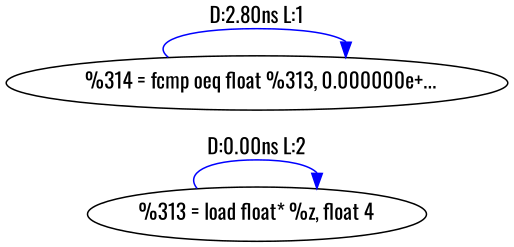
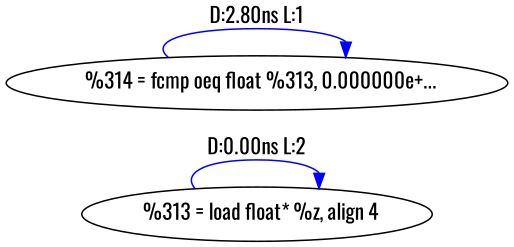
node "%313 = load float* %z, float 4": label "%313 = load float* %z, float 4" -> "%313 = load float* %z, align 4"
